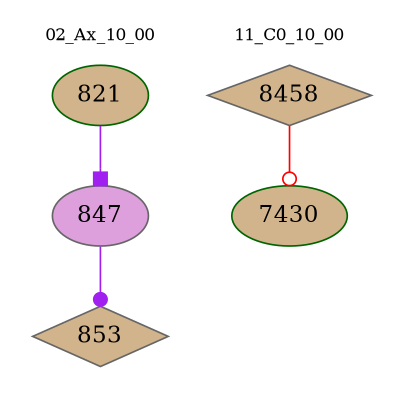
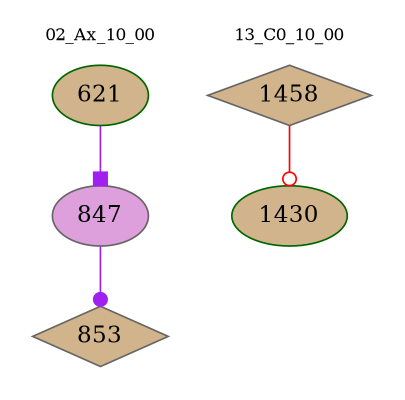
cluster "11_C0_10_00": label "11_C0_10_00" -> "13_C0_10_00"
node "821": label "821" -> "621"
node "8458": label "8458" -> "1458"
node "7430": label "7430" -> "1430"
